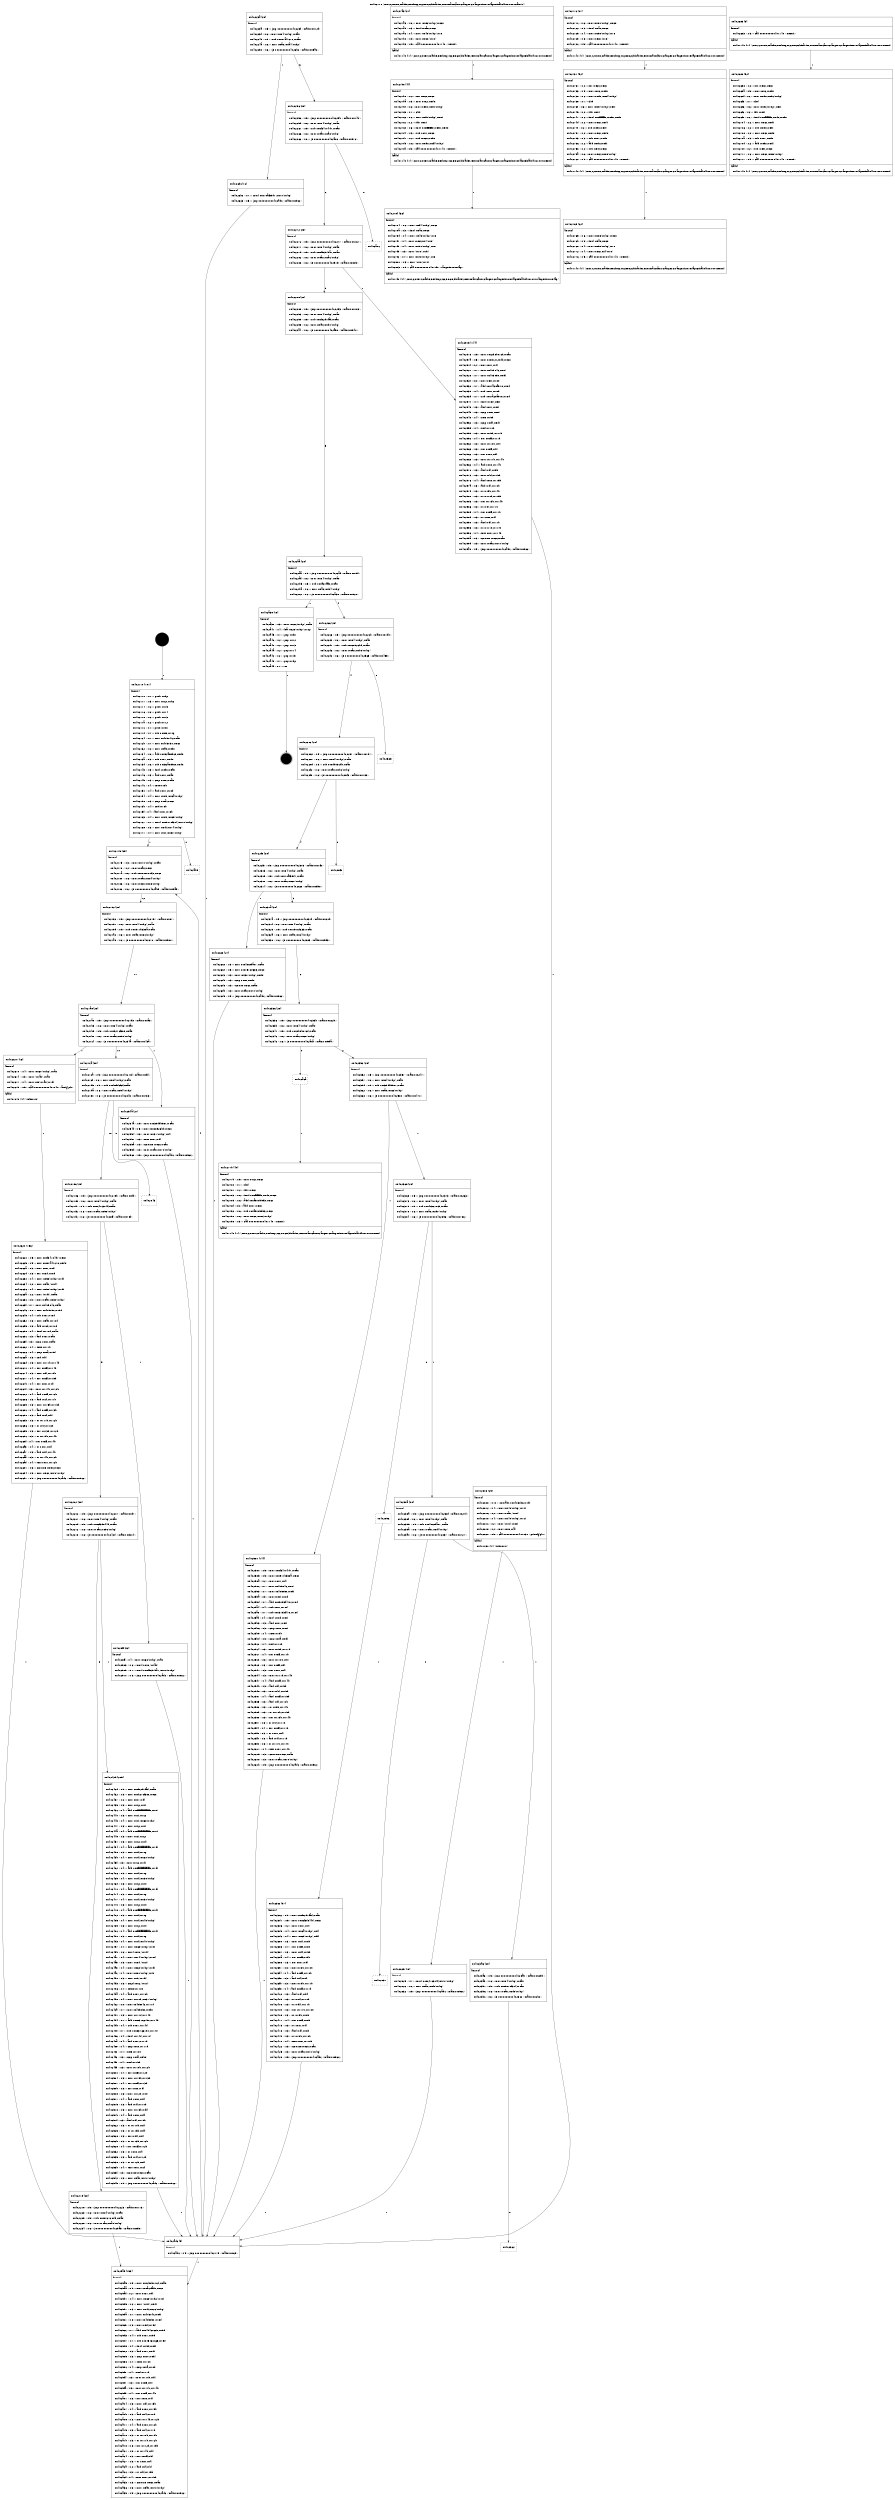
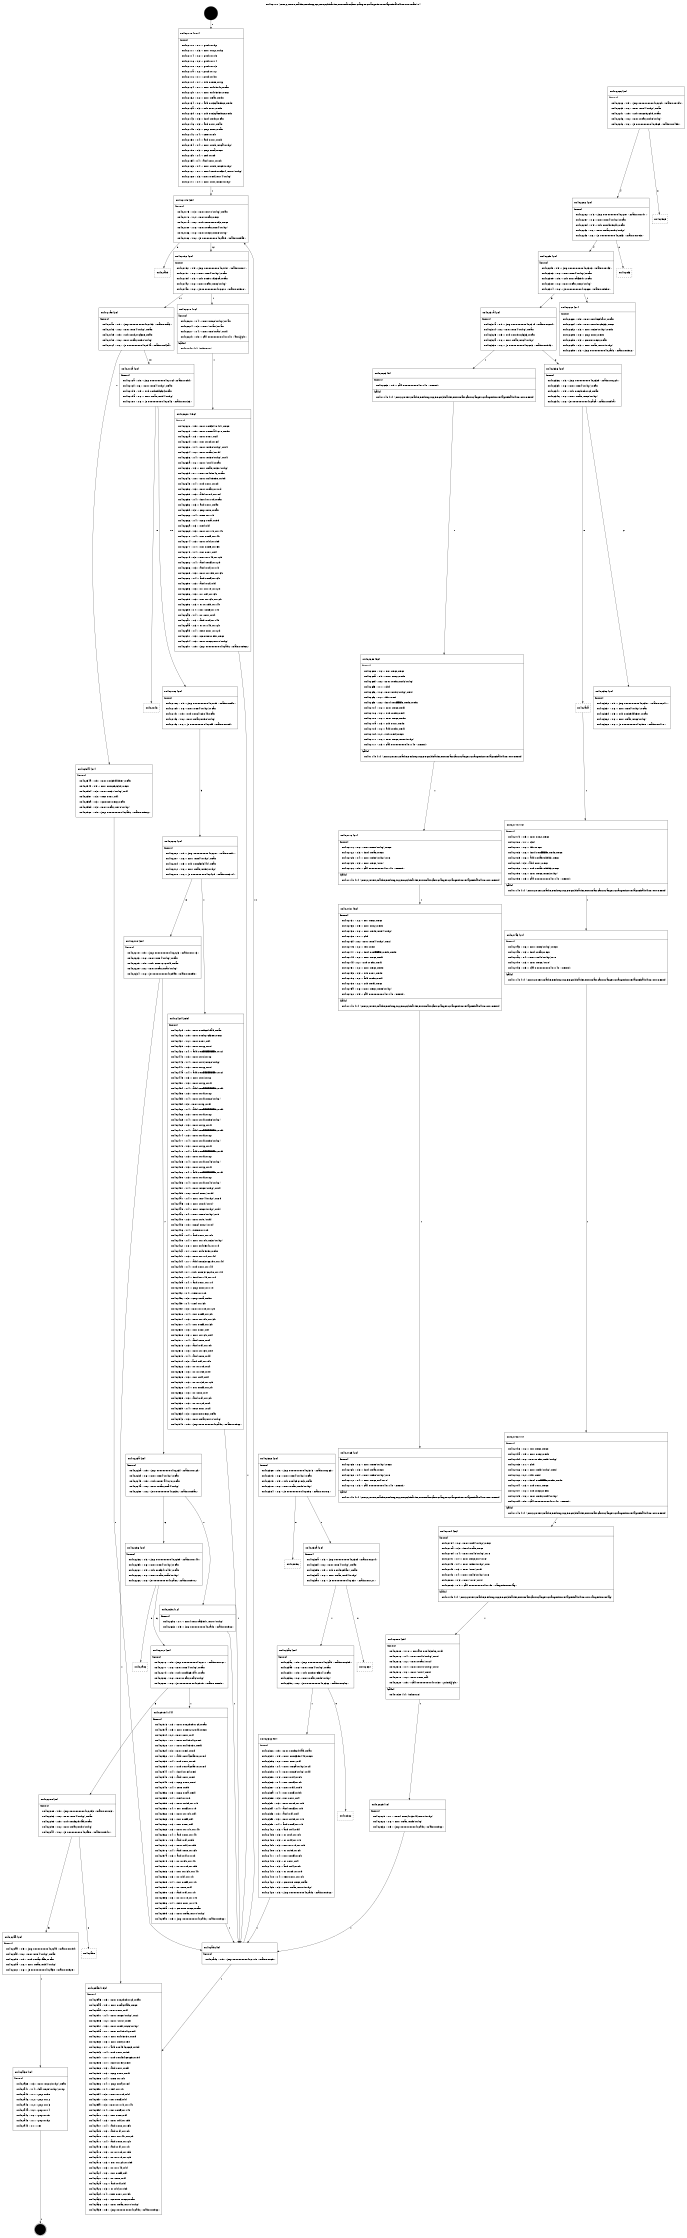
edge "0x40231a [28]" -> "0x4026e3 [5]": added, label "1"
edge "0x4022aa [28]" -> "0x4022c6 [28]": removed, label "4"
edge "0x4026e8 [52]" -> "0x40271c [21]": added, label "1"
edge "0x402110 [101]" -> "0x402ab9": now "0x402175 [29]" -> "0x402ab9"
edge "0x40277b [40]" -> "0x4027a3 [21]": added, label "1"
edge "0x4021ae [28]" -> "0x402610 [16]": now "0x402192 [28]" -> "0x402610 [16]"
edge "0x402adc [5]" -> "0x402175 [29]": label " 4" -> " 11"
edge "0x402352 [28]" -> "0x40236e [28]": removed, label "1"
edge "0x40221e [28]" -> "0x40223a [28]": added, label "7"
edge "0x4026c8 [27]" -> "0x402adc [5]": removed, label "1"
edge "0x4027e4 [36]" -> "0x402808 [29]": added, label "1"
node "0x4028ff [22]": removed
node "0x402580 [144]": removed
edge "0x402896" -> "0x4023cc [97]": now "0x4023a6 [28]" -> "0x4023cc [97]"
node "0x402a50": added
